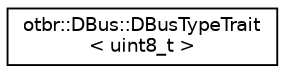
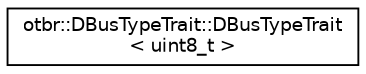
node "otbr::DBus::DBusTypeTrait < uint8_t >": label "otbr::DBus::DBusTypeTrait < uint8_t >" -> "otbr::DBusTypeTrait::DBusTypeTrait < uint8_t >"
